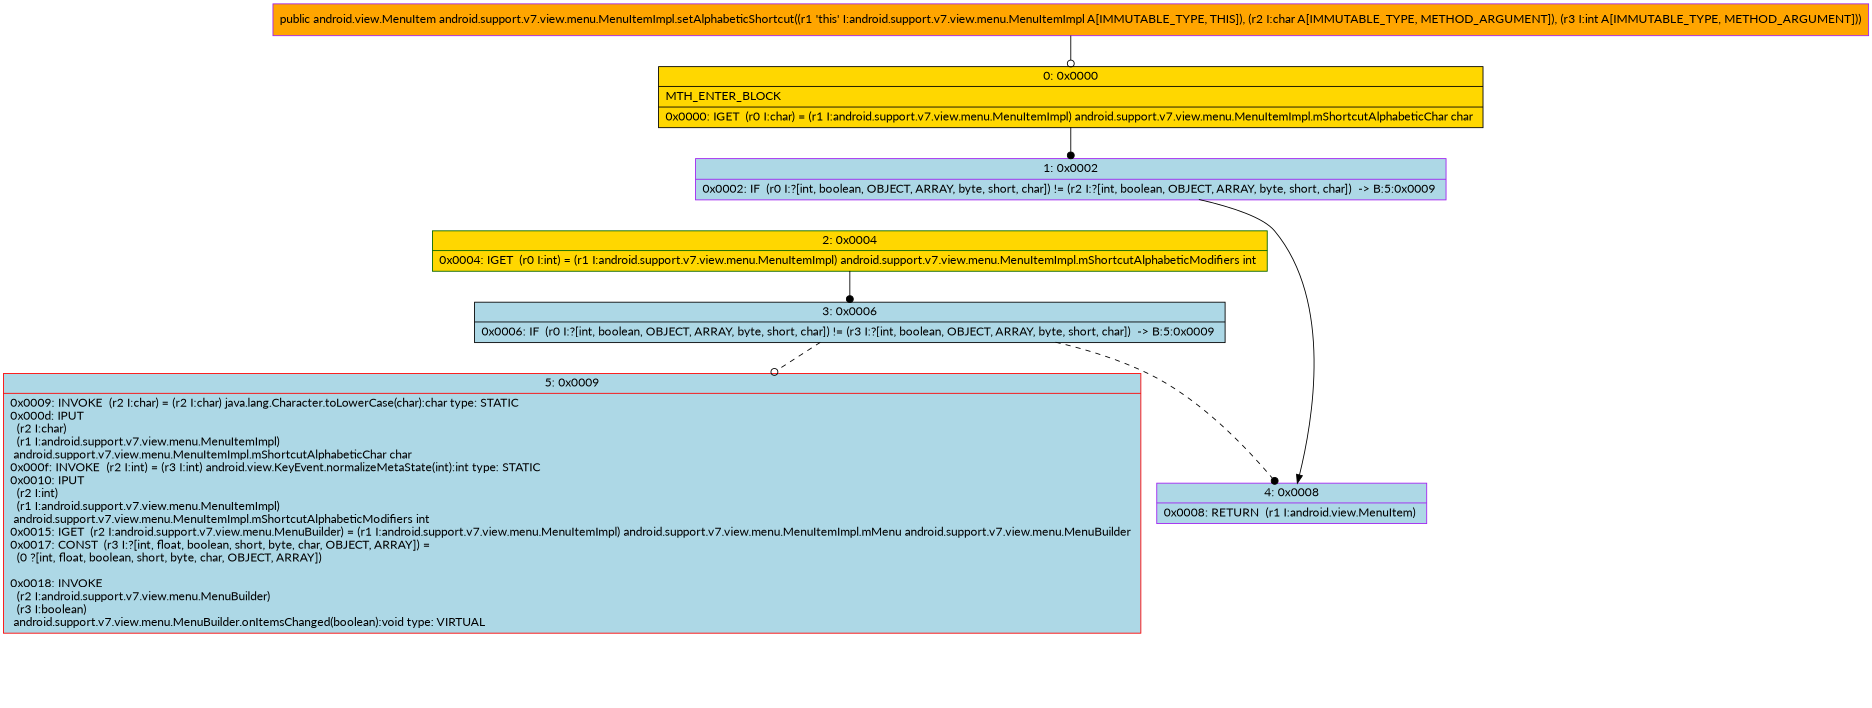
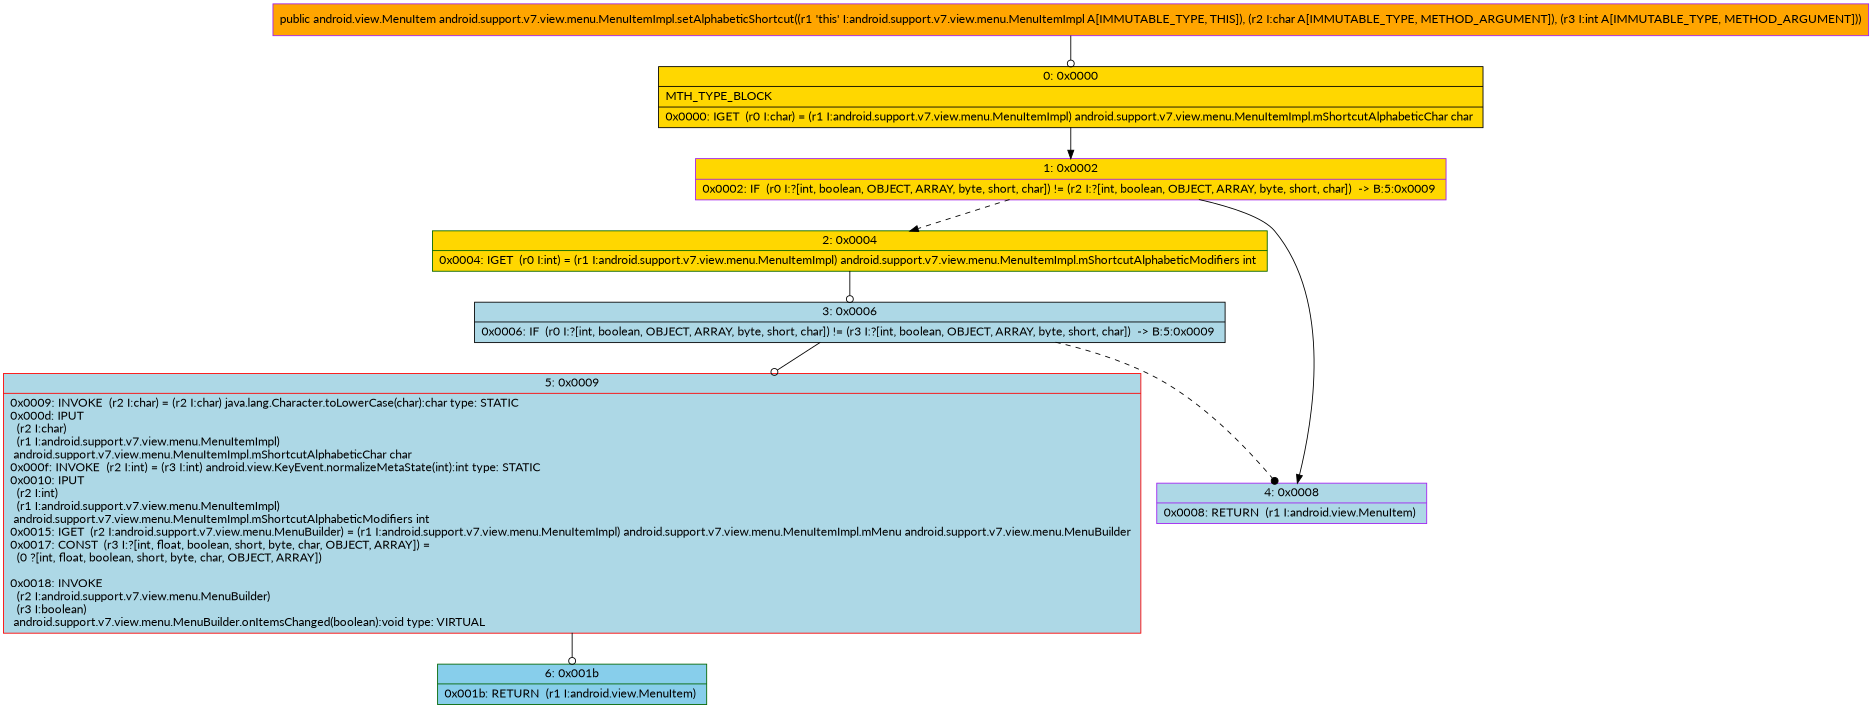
node "0: 0x0000": text "MTH_ENTER_BLOCK" -> "MTH_TYPE_BLOCK"
edge "0: 0x0000" -> "1: 0x0002": arrowhead dot -> normal
node "1: 0x0002": fillcolor lightblue -> gold
edge "1: 0x0002" -> "2: 0x0004": added
edge "2: 0x0004" -> "3: 0x0006": arrowhead dot -> odot
edge "3: 0x0006" -> "5: 0x0009": style dashed -> solid
node "6: 0x001b": added
